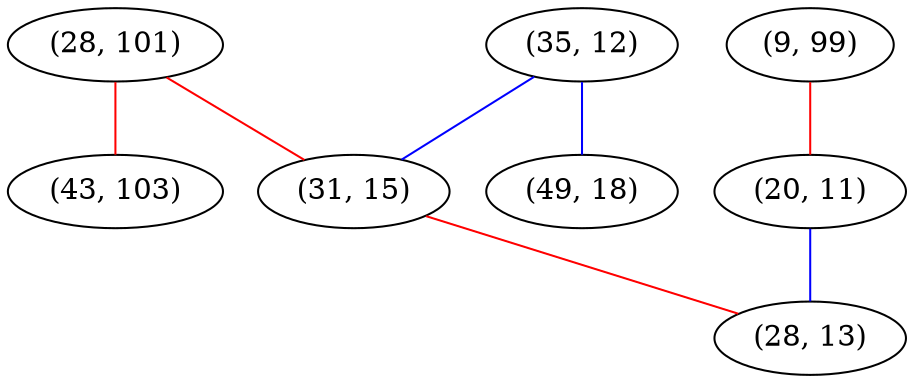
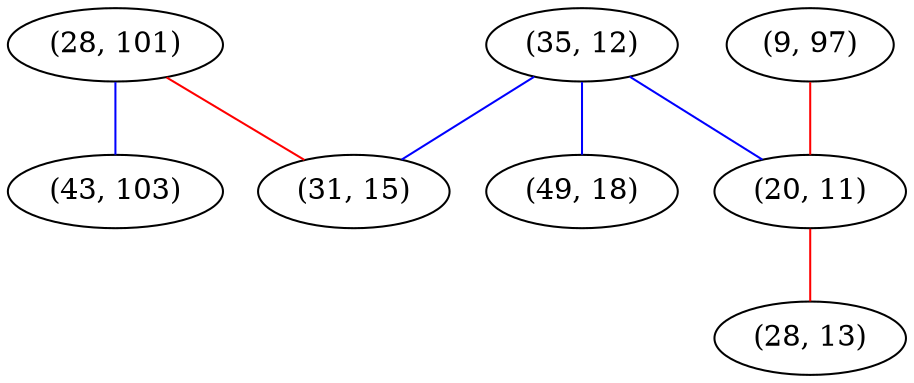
node "(9, 99)": label "(9, 99)" -> "(9, 97)"
edge "(28, 101)" -- "(43, 103)": color red -> blue
edge "(35, 12)" -- "(20, 11)": added
edge "(31, 15)" -- "(28, 13)": removed
edge "(20, 11)" -- "(28, 13)": color blue -> red
